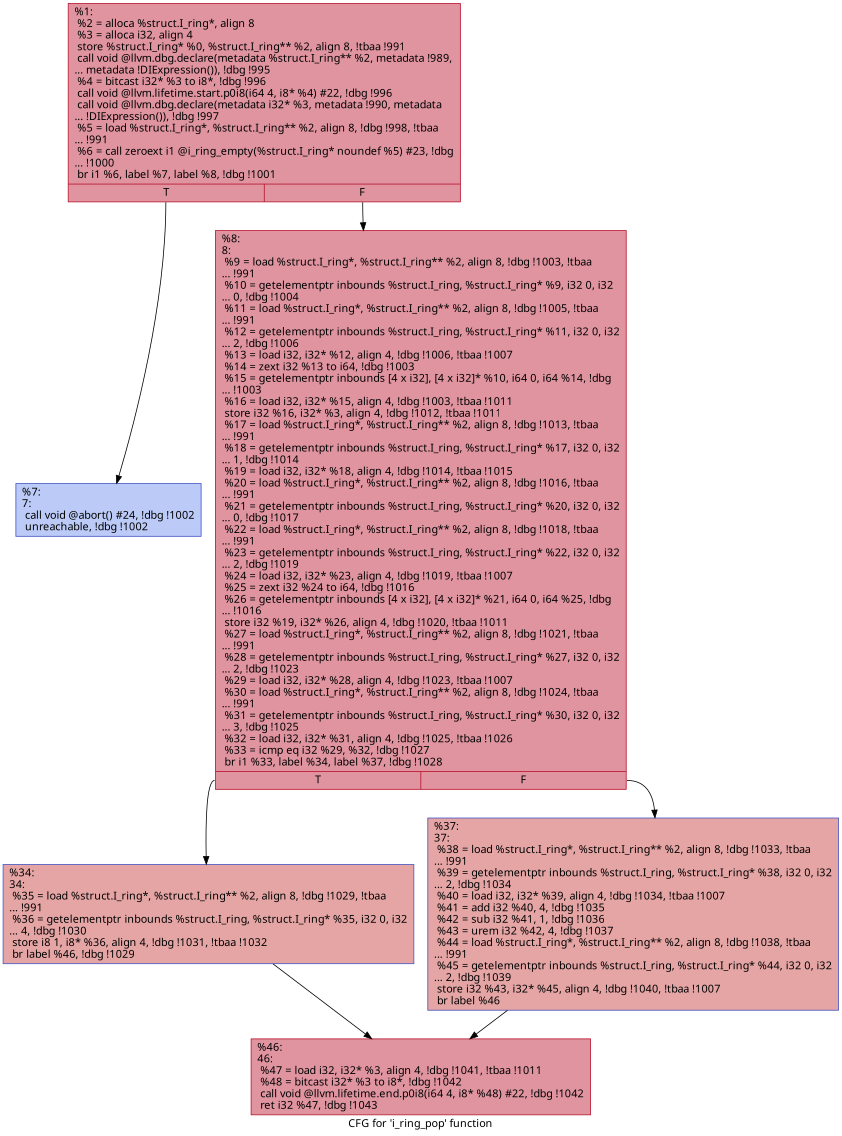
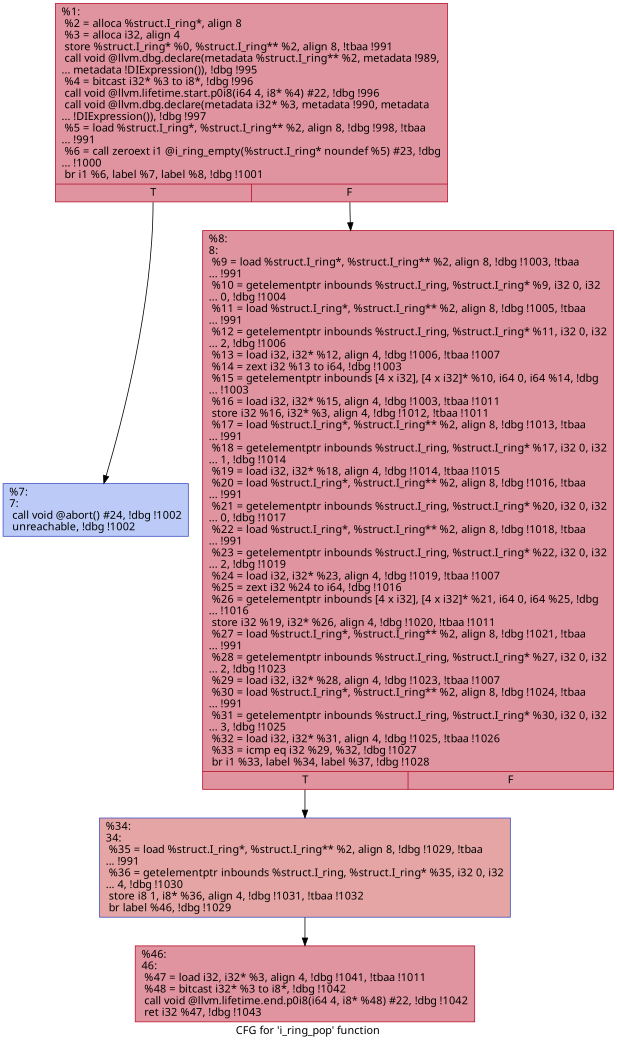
node "%37:": removed
